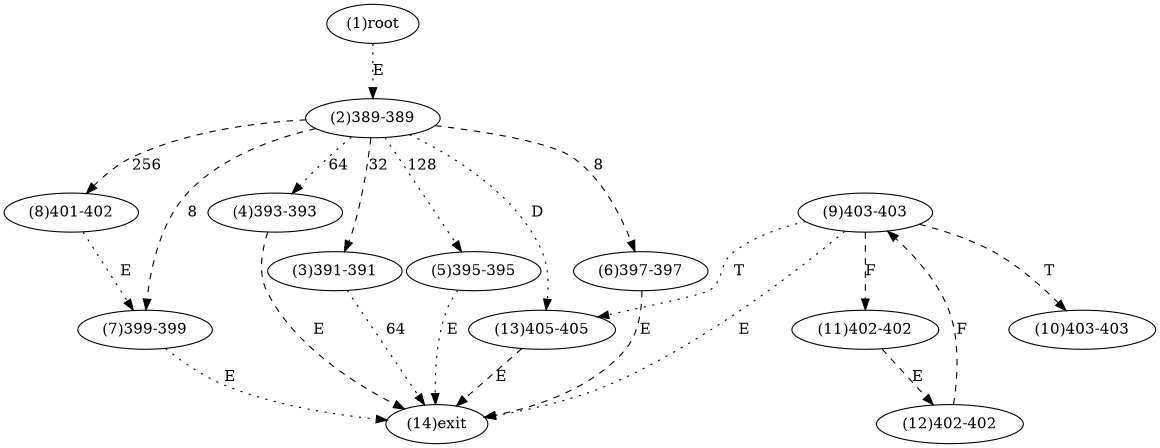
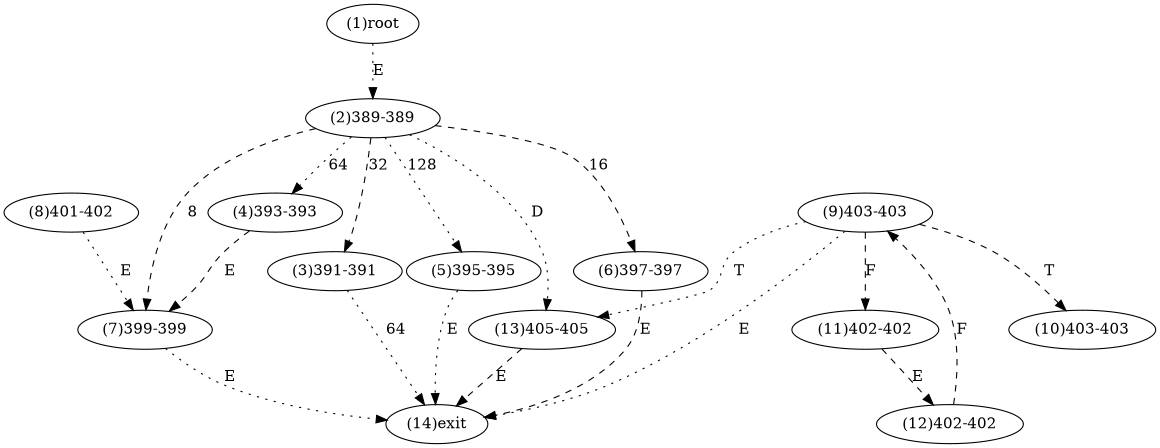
edge "(2)389-389" -> "(8)401-402": removed, label "256"
edge "(2)389-389" -> "(6)397-397": label "8" -> "16"
edge "(4)393-393" -> "(14)exit": now "(4)393-393" -> "(7)399-399"
